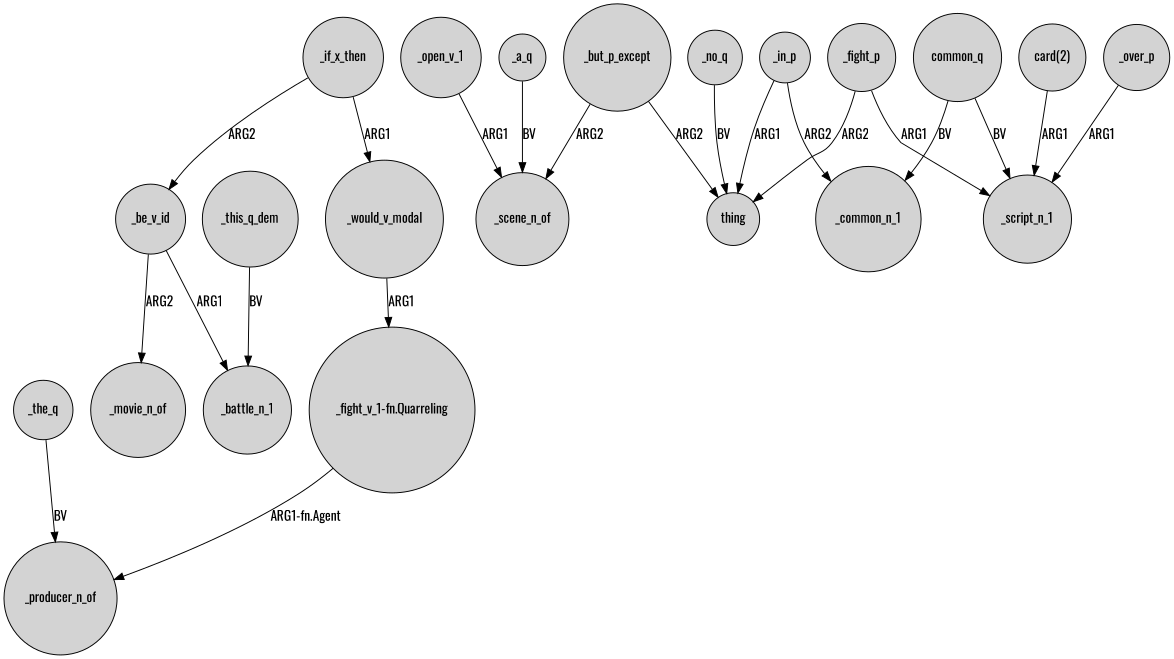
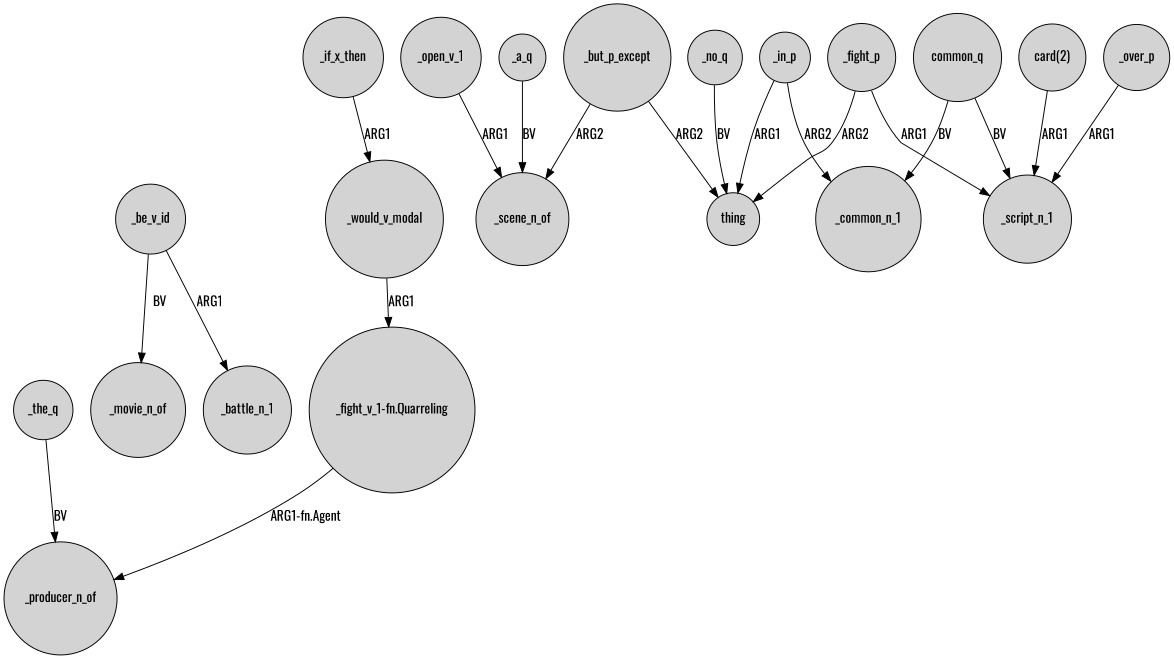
edge "_if_x_then" -> "_be_v_id": removed, label "ARG2"
node "_this_q_dem": removed
edge "_be_v_id" -> "_movie_n_of": label "ARG2" -> "BV"
